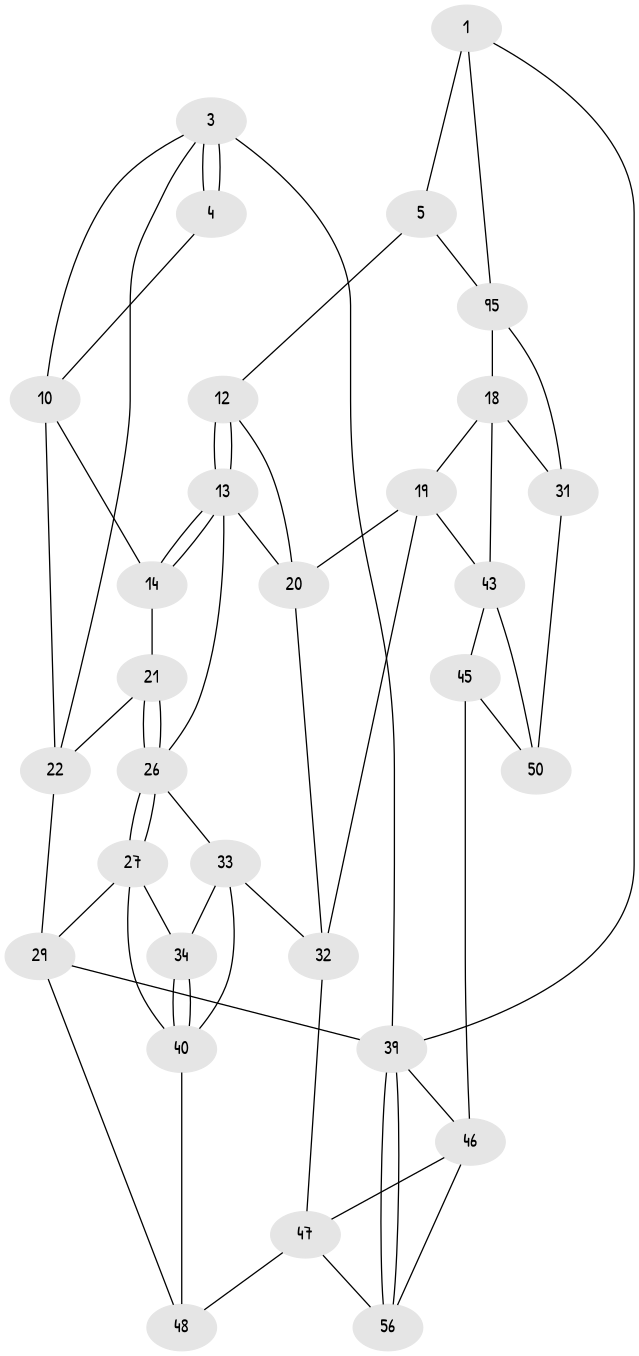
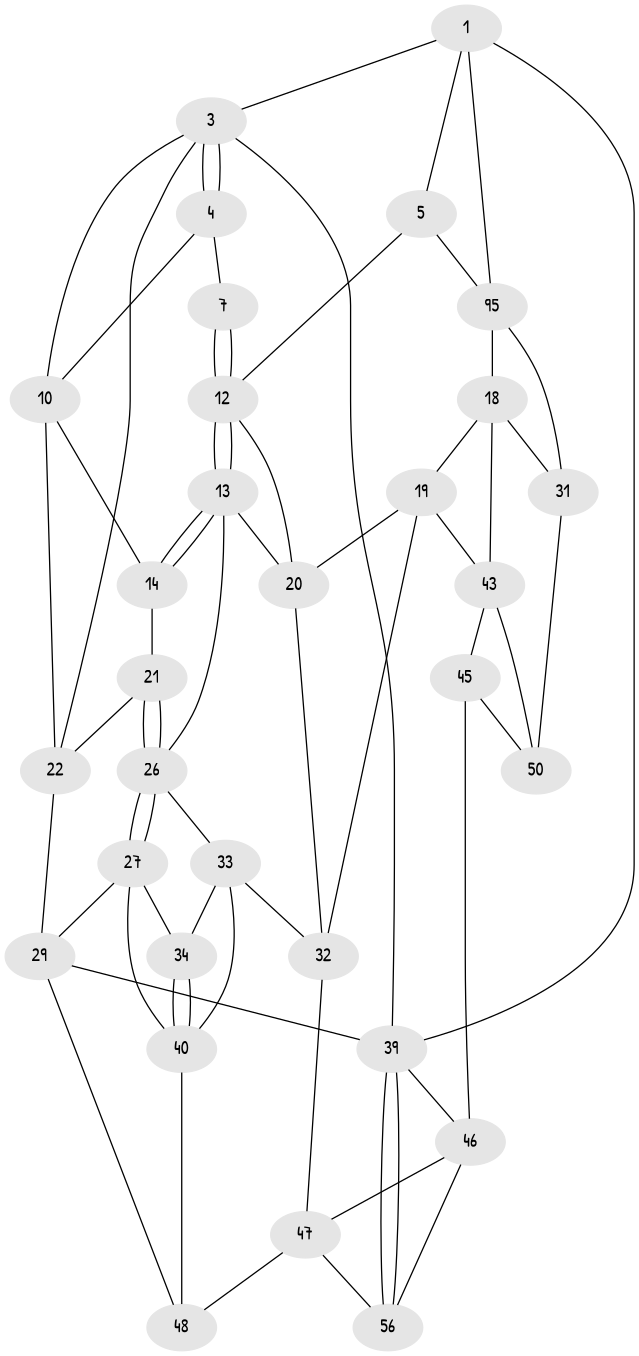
edge "1" -- "3": added
node "7": added
